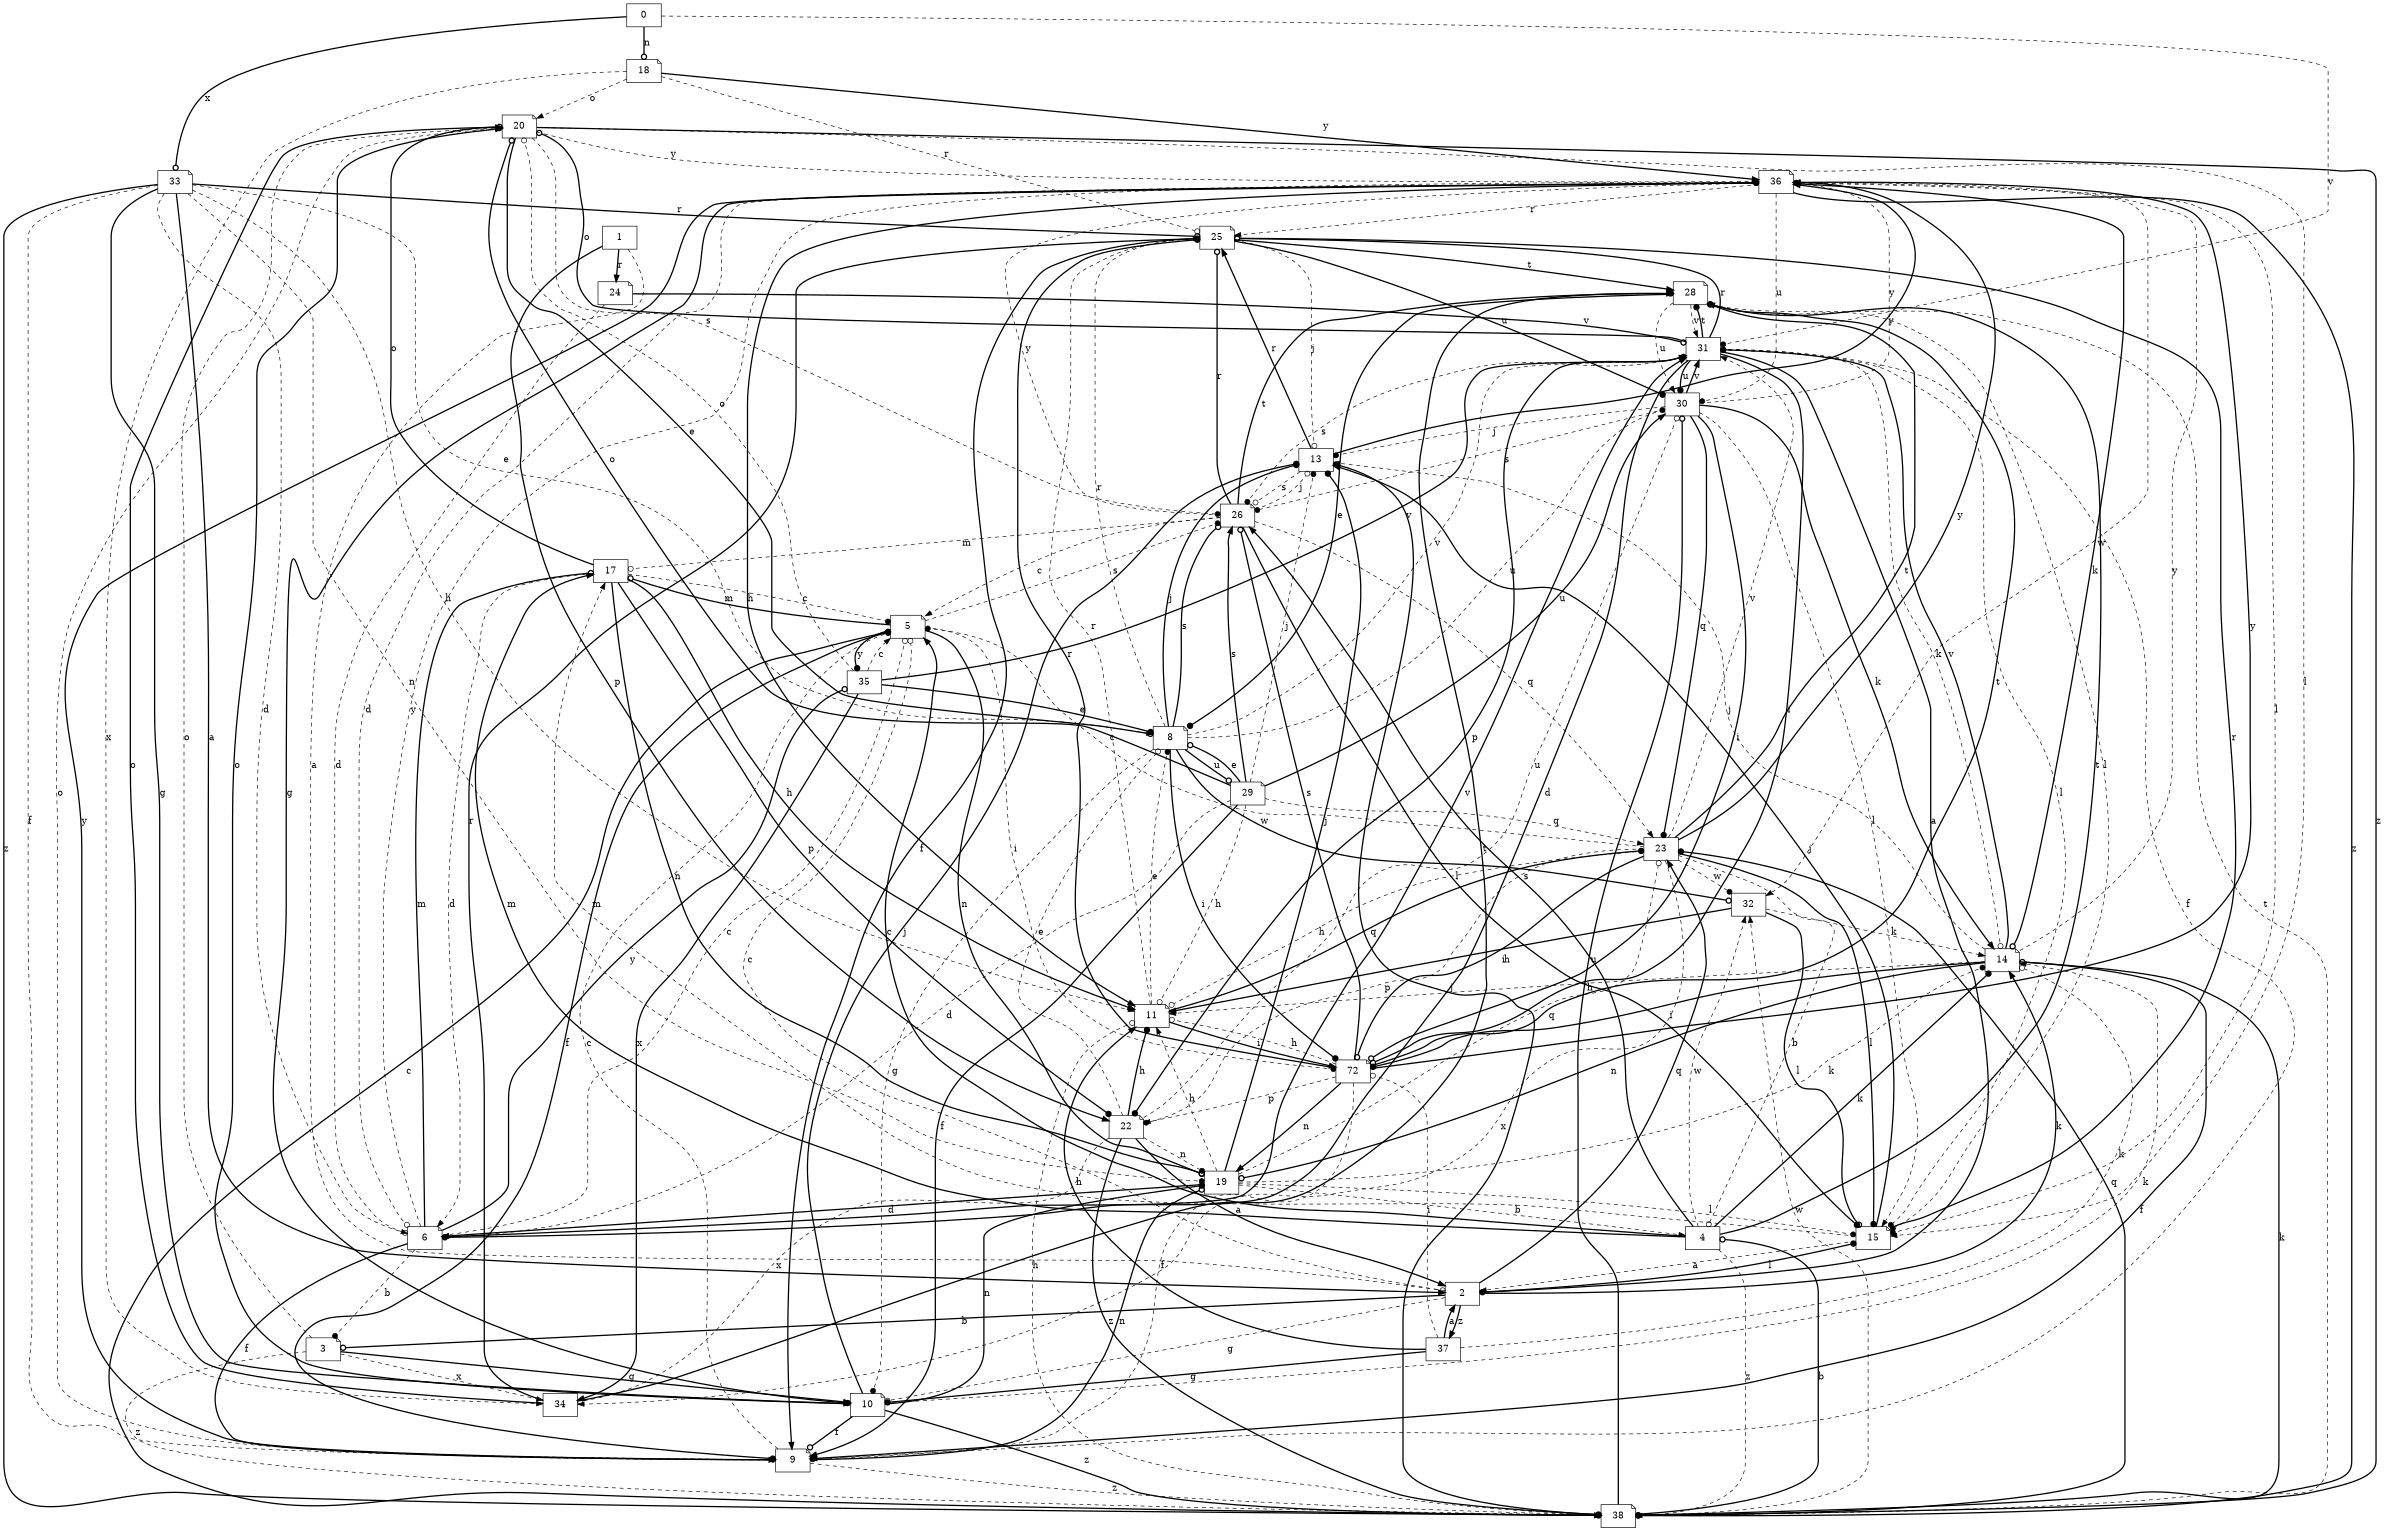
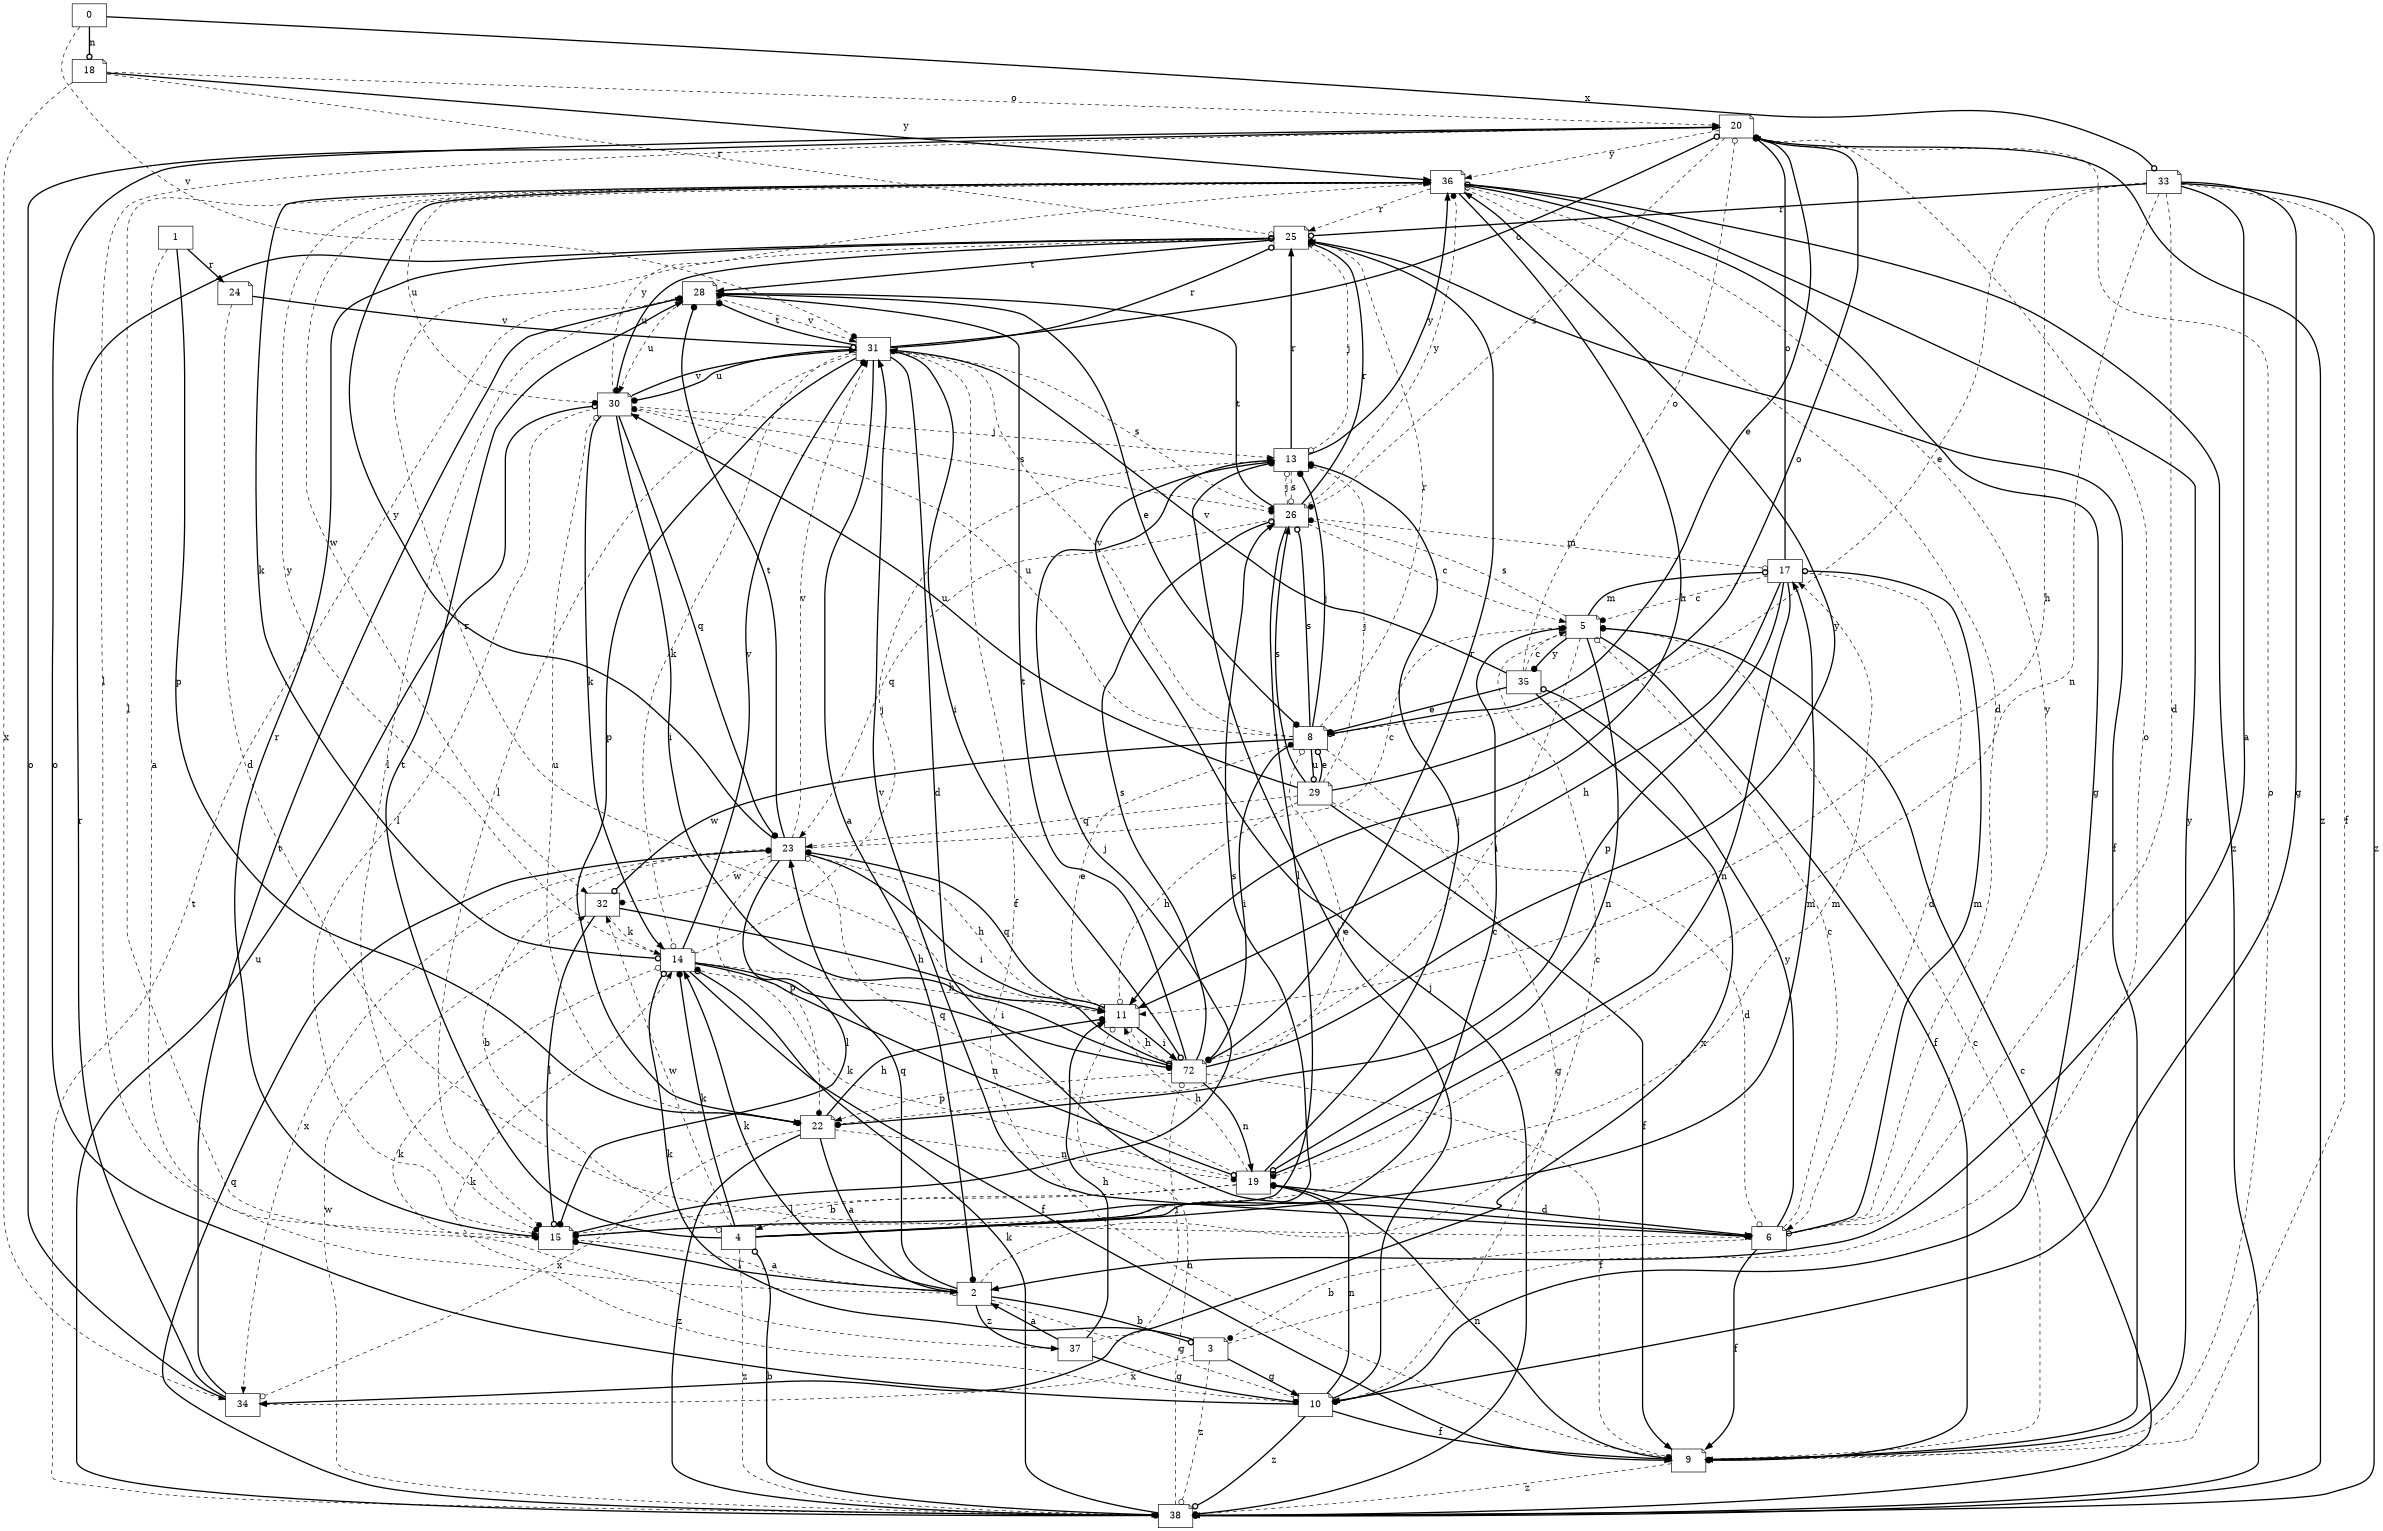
node "30": shape box -> note
edge "30" -> "13": arrowhead dot -> normal
edge "3" -> "14": added, label "k"
